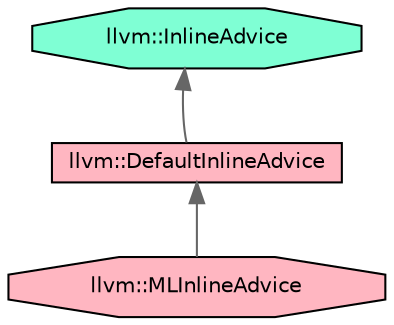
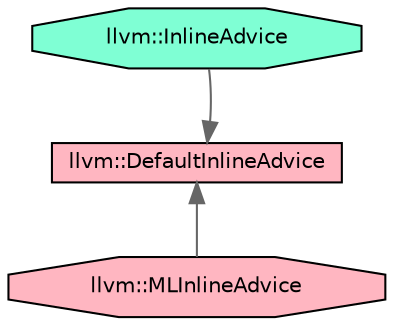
edge "llvm::DefaultInlineAdvice" -> "llvm::InlineAdvice": reversed
